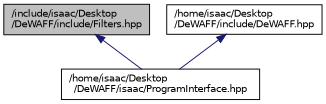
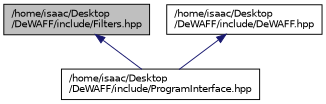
node "/include/isaac/Desktop /DeWAFF/include/Filters.hpp": label "/include/isaac/Desktop /DeWAFF/include/Filters.hpp" -> "/home/isaac/Desktop /DeWAFF/include/Filters.hpp"
node "/home/isaac/Desktop /DeWAFF/isaac/ProgramInterface.hpp": label "/home/isaac/Desktop /DeWAFF/isaac/ProgramInterface.hpp" -> "/home/isaac/Desktop /DeWAFF/include/ProgramInterface.hpp"
